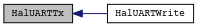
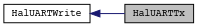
edge "HalUARTWrite" -> "HalUARTTx": reversed
